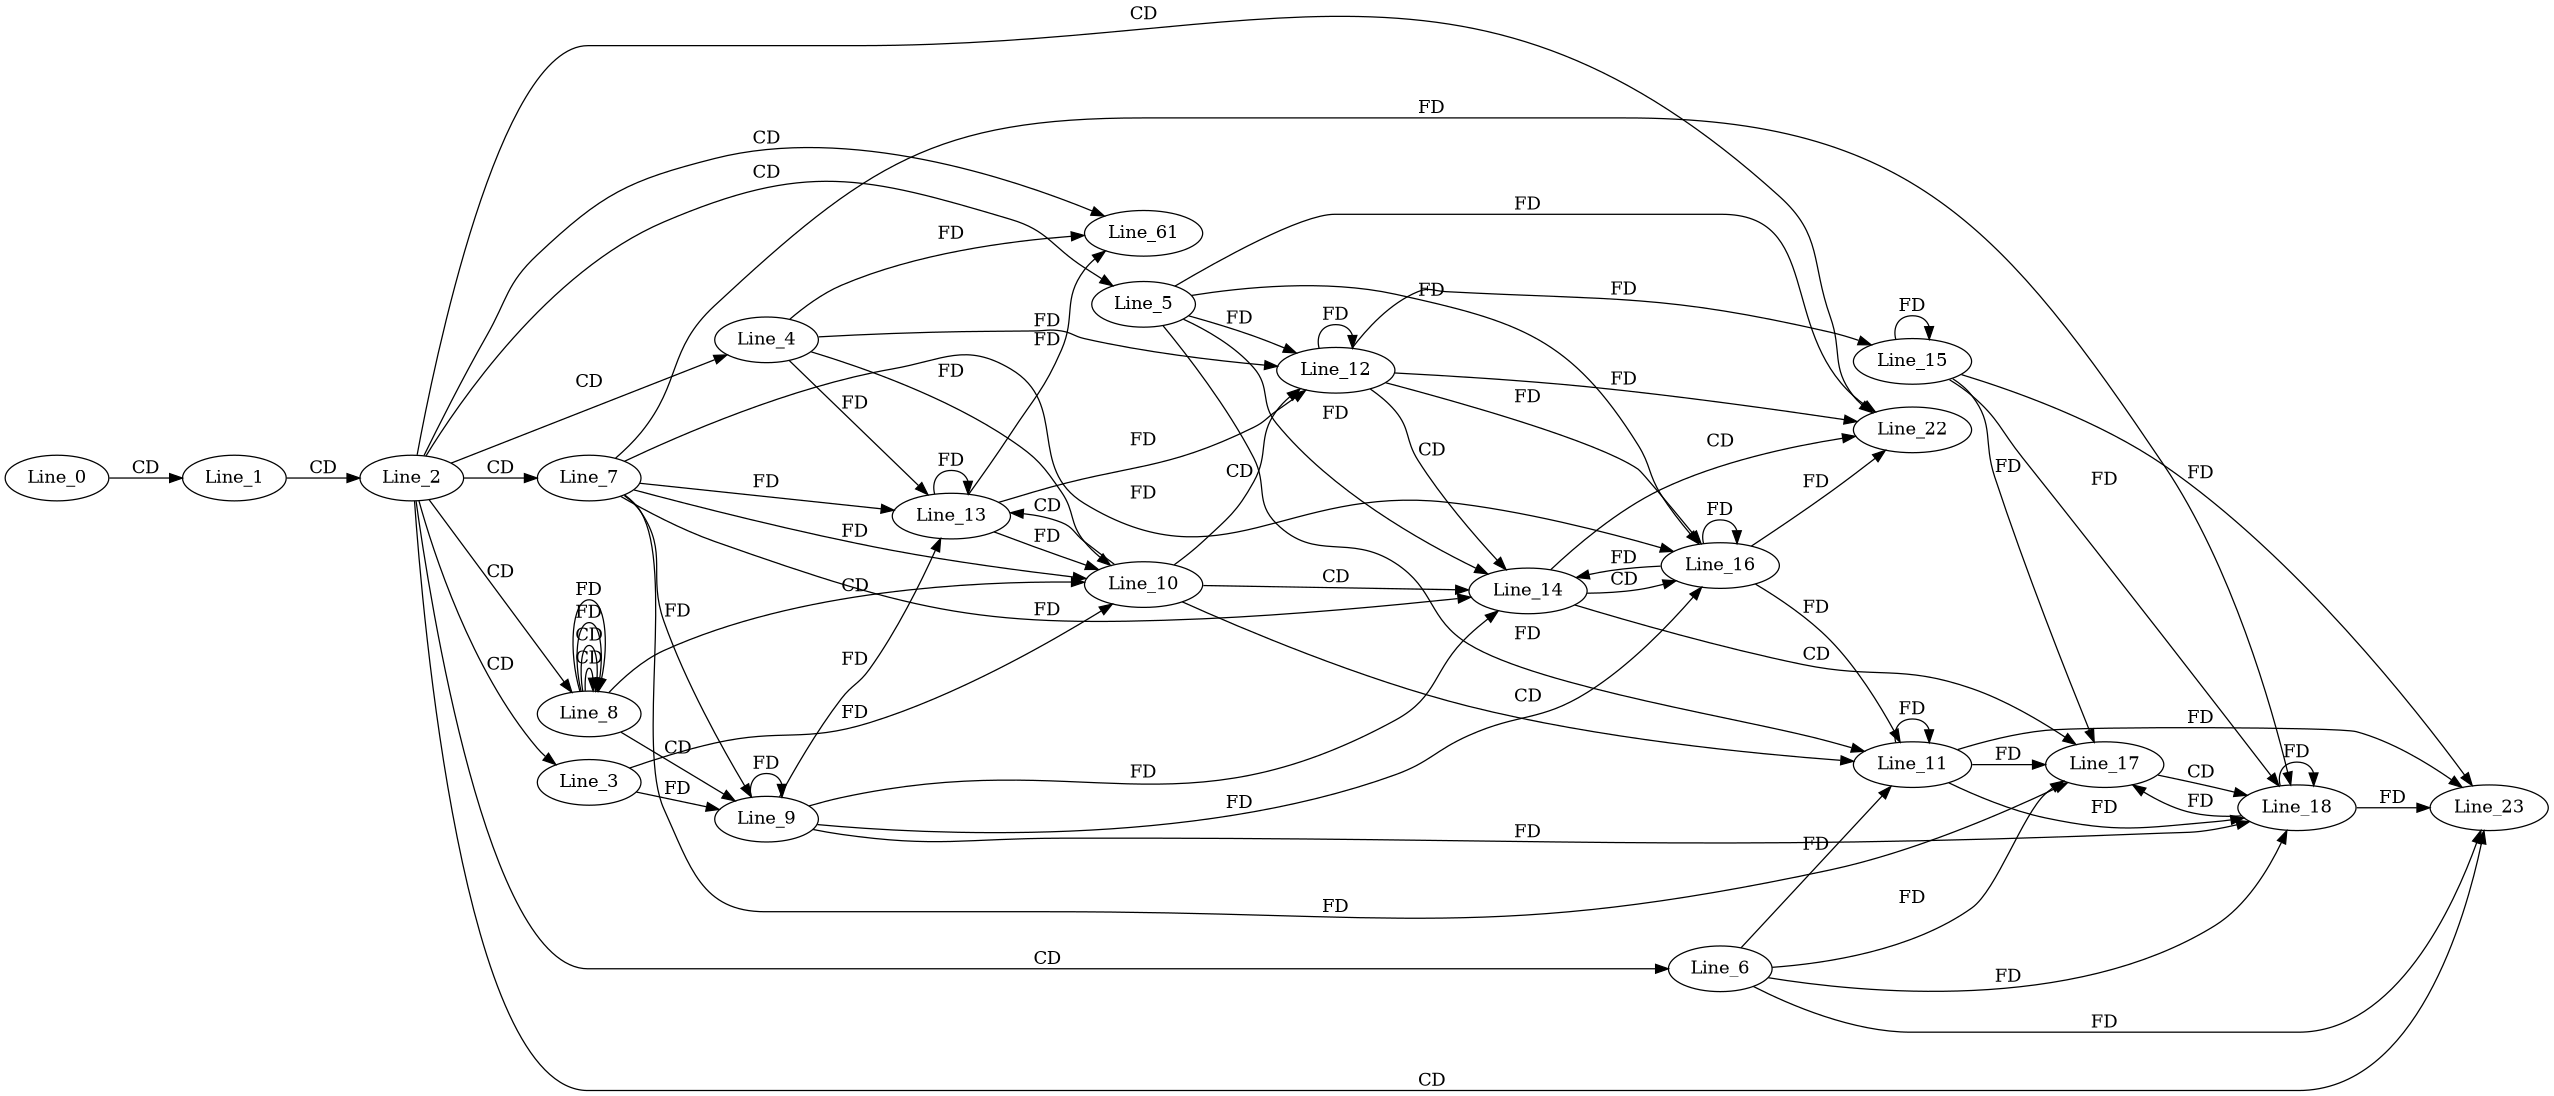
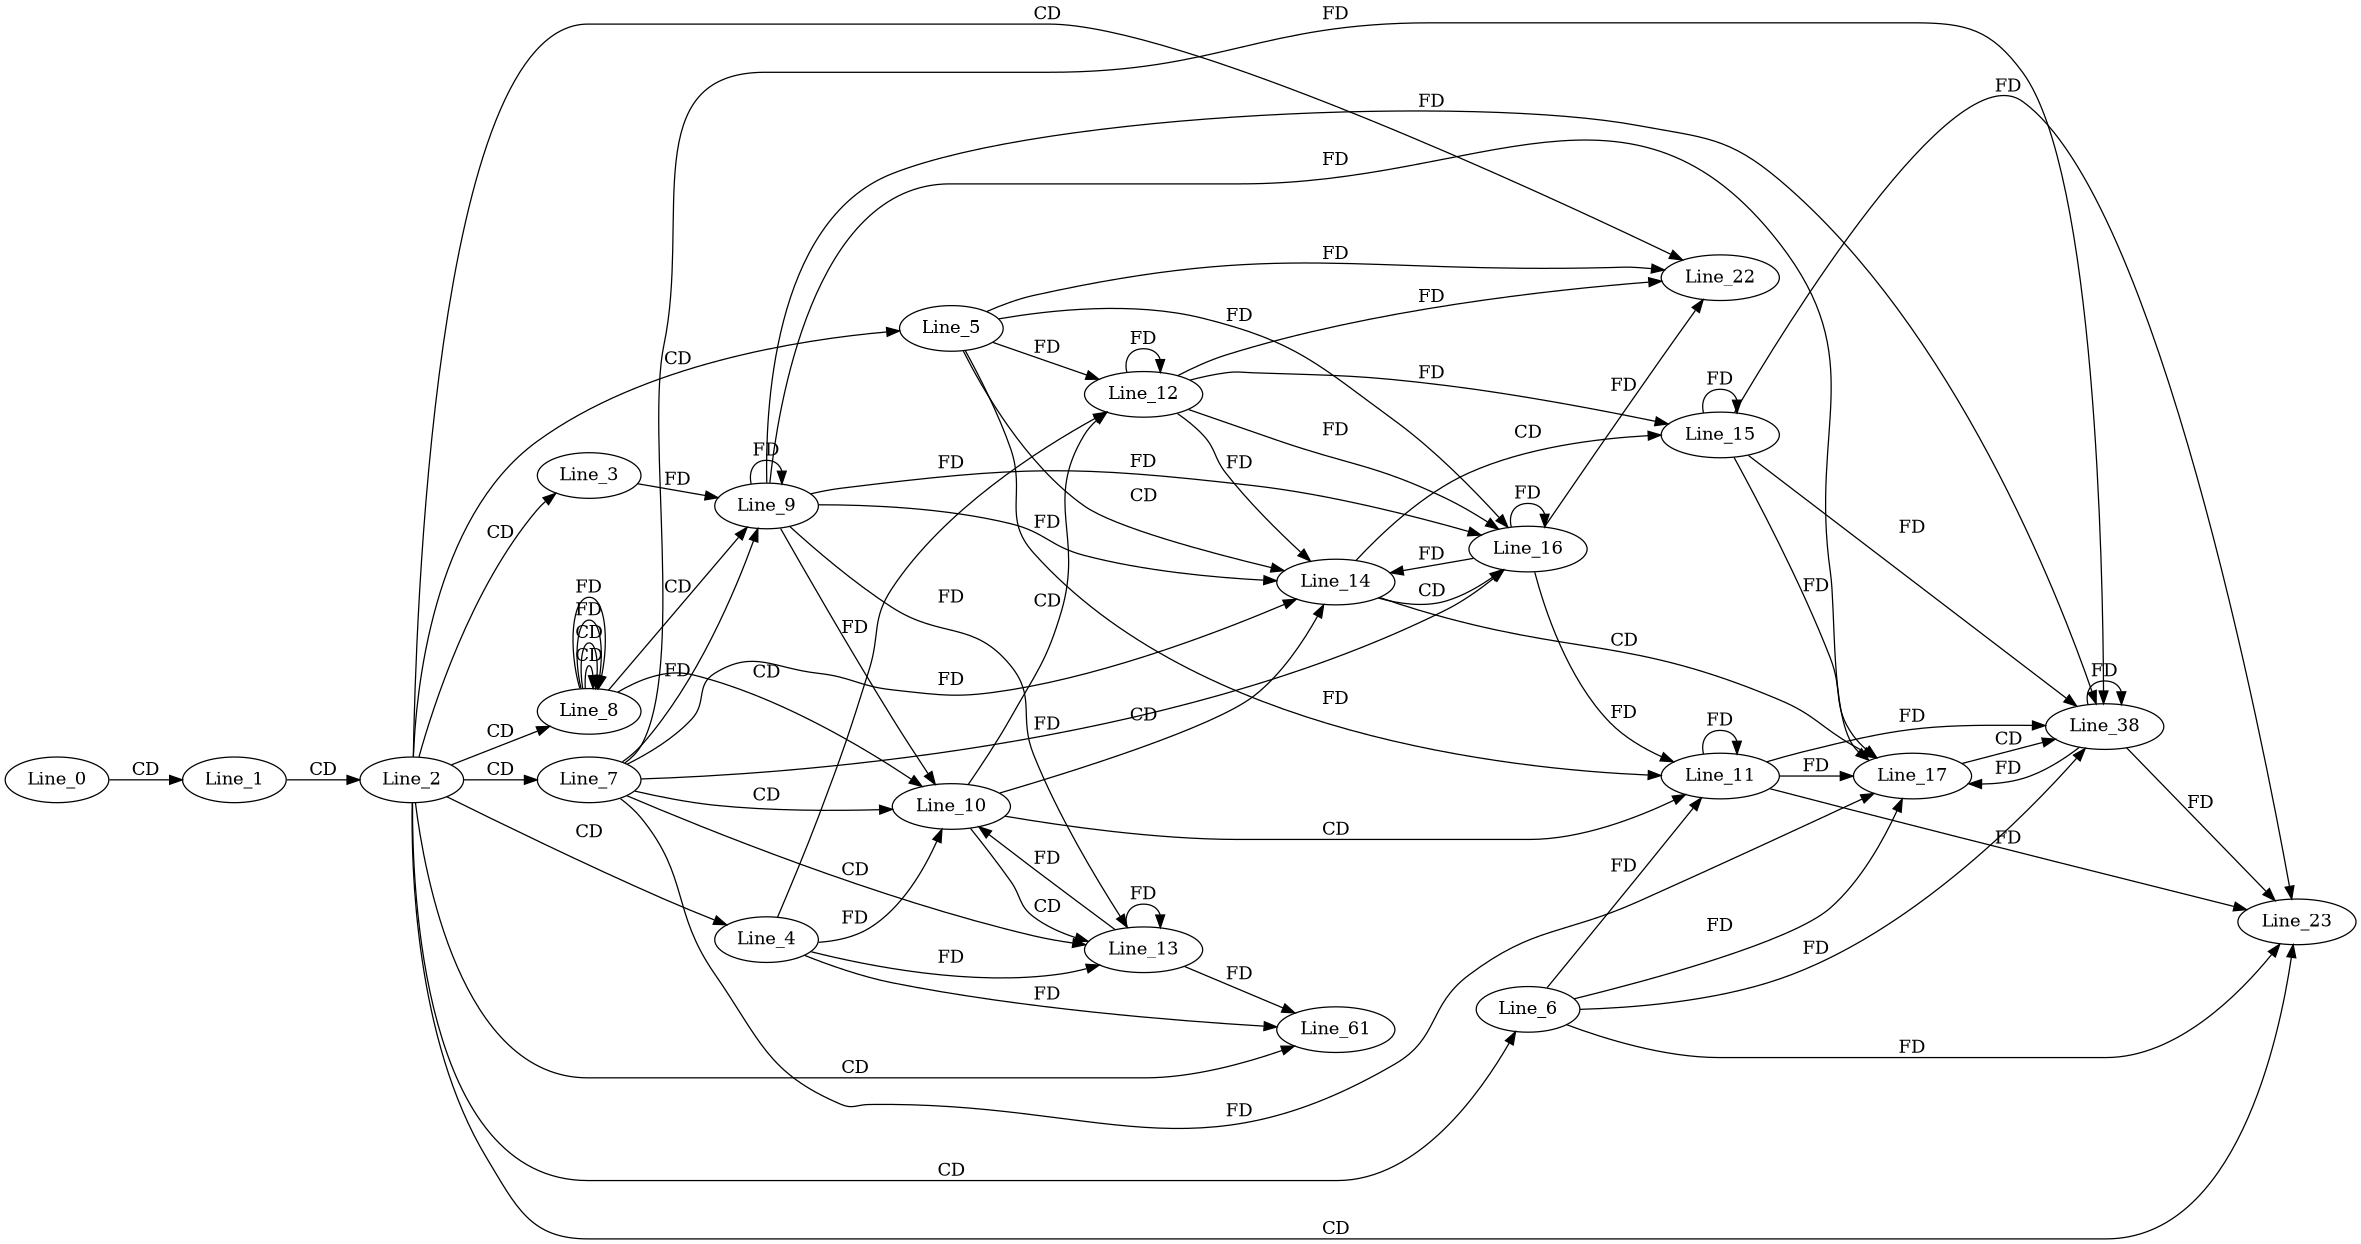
edge "Line_9" -> "Line_17": added, label "FD"
edge "Line_5" -> "Line_14": label "FD" -> "CD"
edge "Line_12" -> "Line_14": label "CD" -> "FD"
edge "Line_13" -> "Line_12": removed, label "FD"
edge "Line_14" -> "Line_22": now "Line_14" -> "Line_15"
edge "Line_7" -> "Line_13": label "FD" -> "CD"
edge "Line_7" -> "Line_10": label "FD" -> "CD"
edge "Line_3" -> "Line_10": now "Line_9" -> "Line_10"
node "Line_18": label "Line_18" -> "Line_38"
